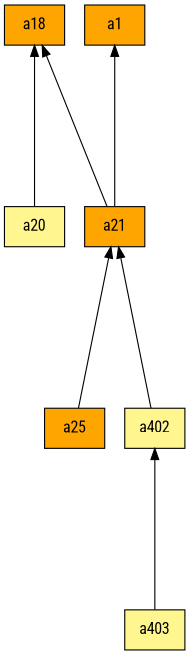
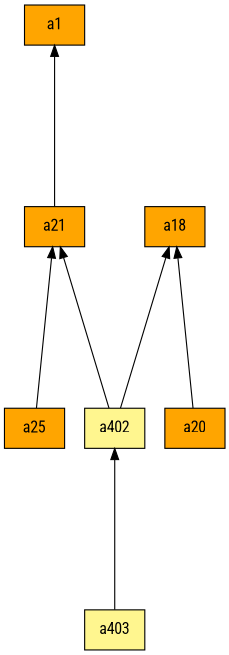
edge "a21" -> "a18": now "a402" -> "a18"
node "a20": fillcolor khaki1 -> orange
